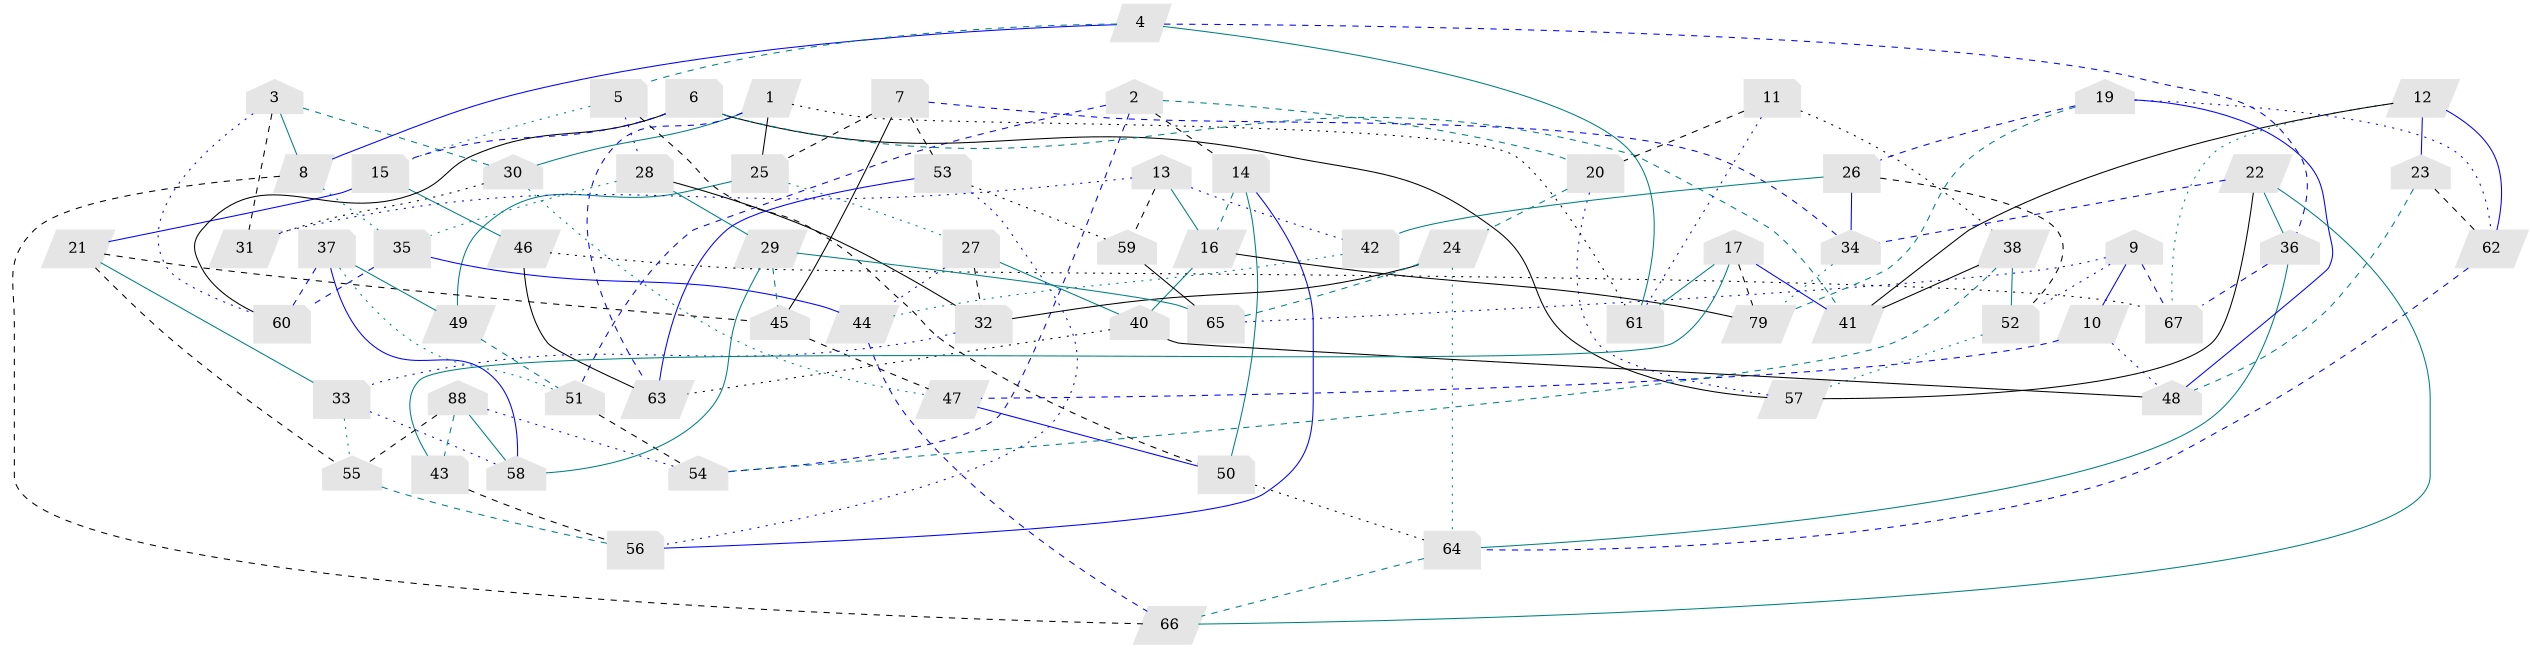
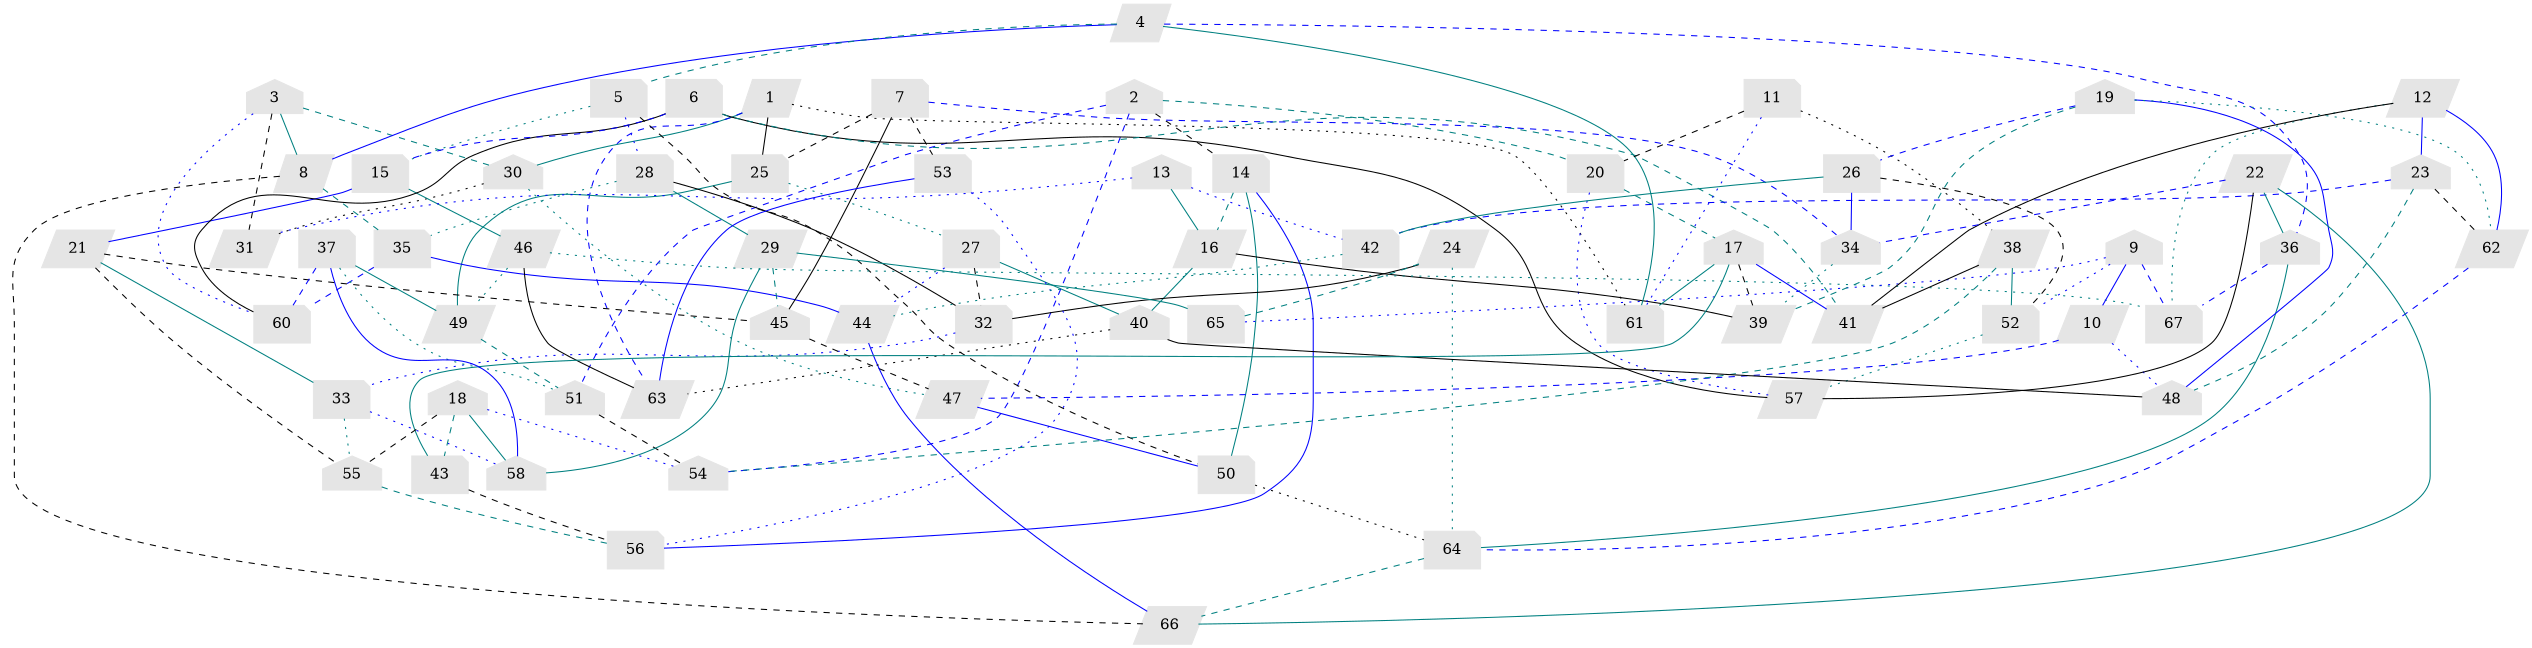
edge "19" -- "62": color blue -> teal
edge "23" -- "42": added
edge "8" -- "35": style dotted -> dashed
edge "20" -- "24": now "20" -- "17"
node "59": removed
edge "46" -- "67": color black -> teal
edge "46" -- "49": added
node "79": label "79" -> "39"
node "88": label "88" -> "18"
edge "44" -- "66": style dashed -> solid
